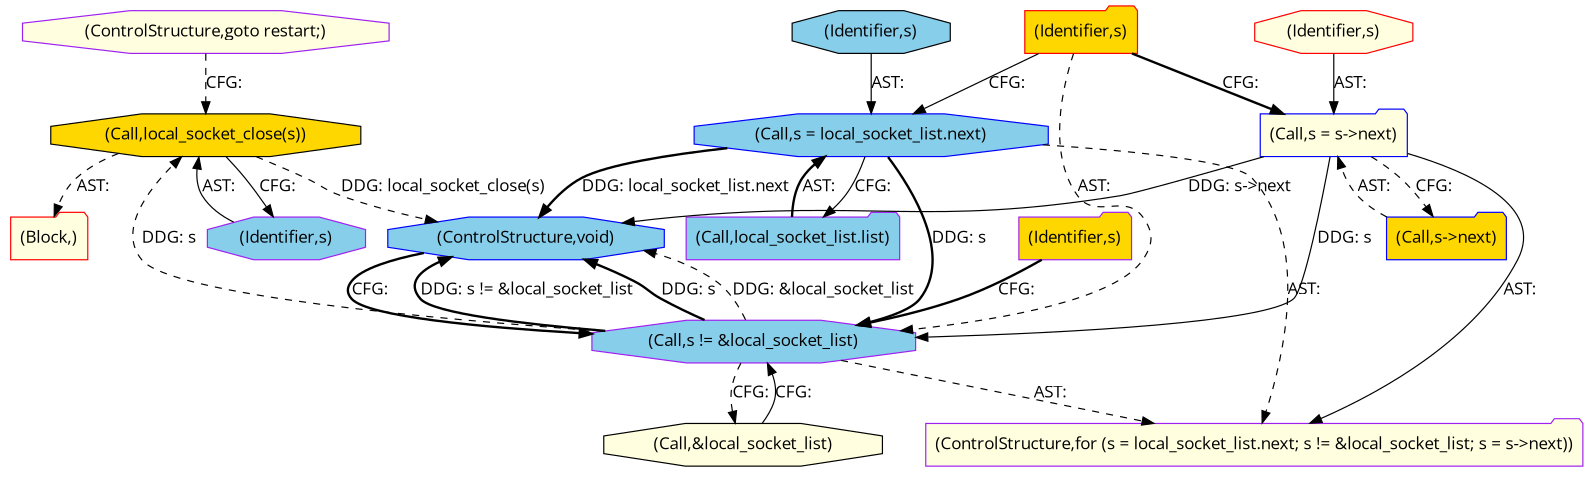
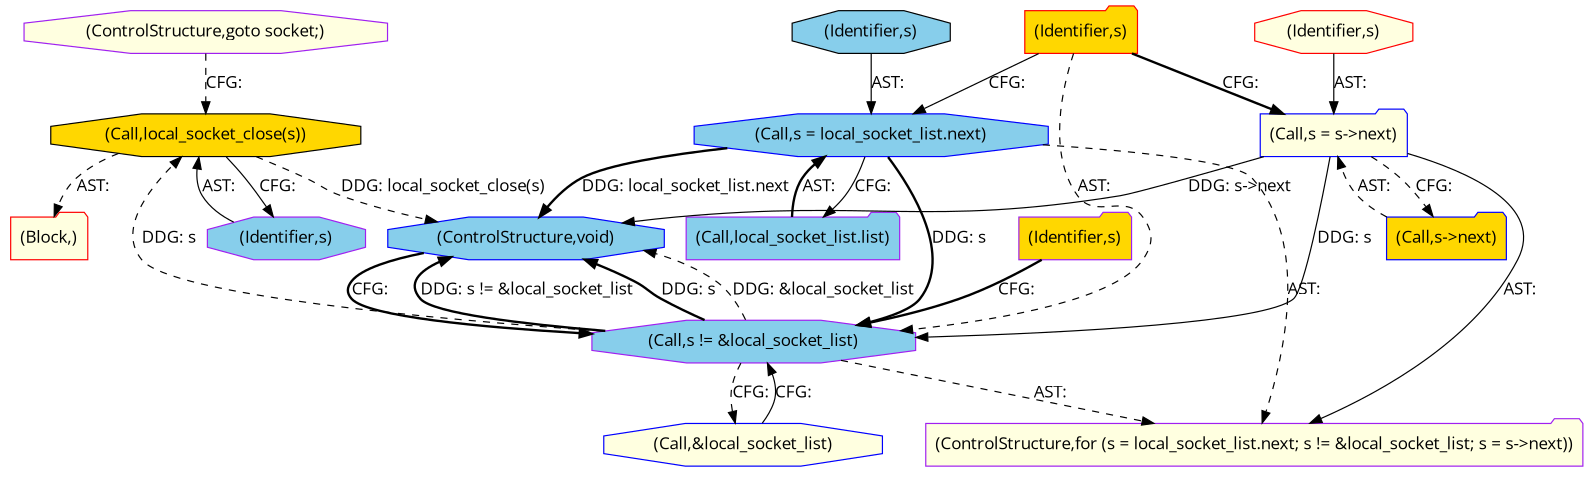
node "(ControlStructure,goto restart;)": label "(ControlStructure,goto restart;)" -> "(ControlStructure,goto socket;)"
node "(Call,&local_socket_list)": color black -> blue
